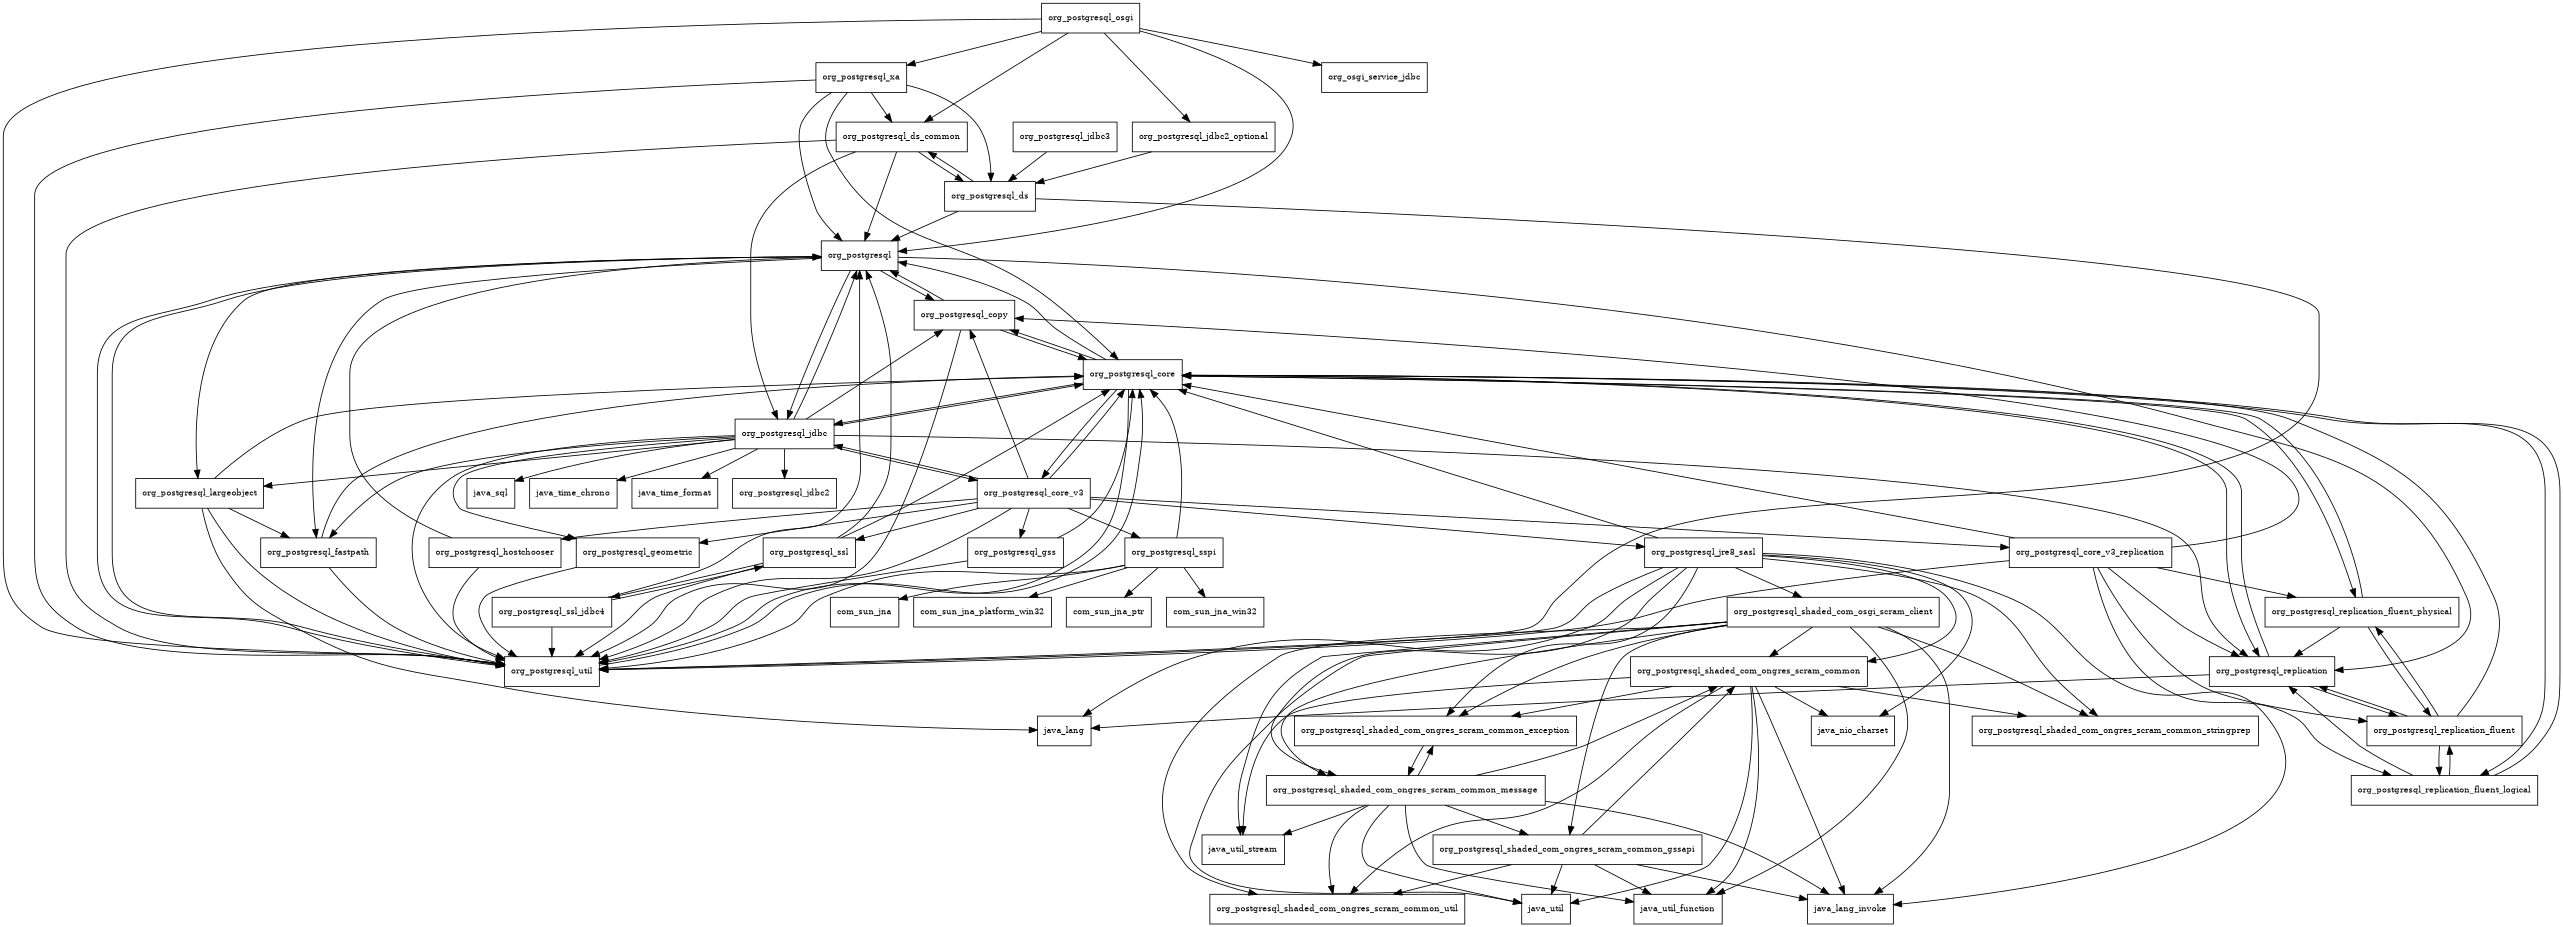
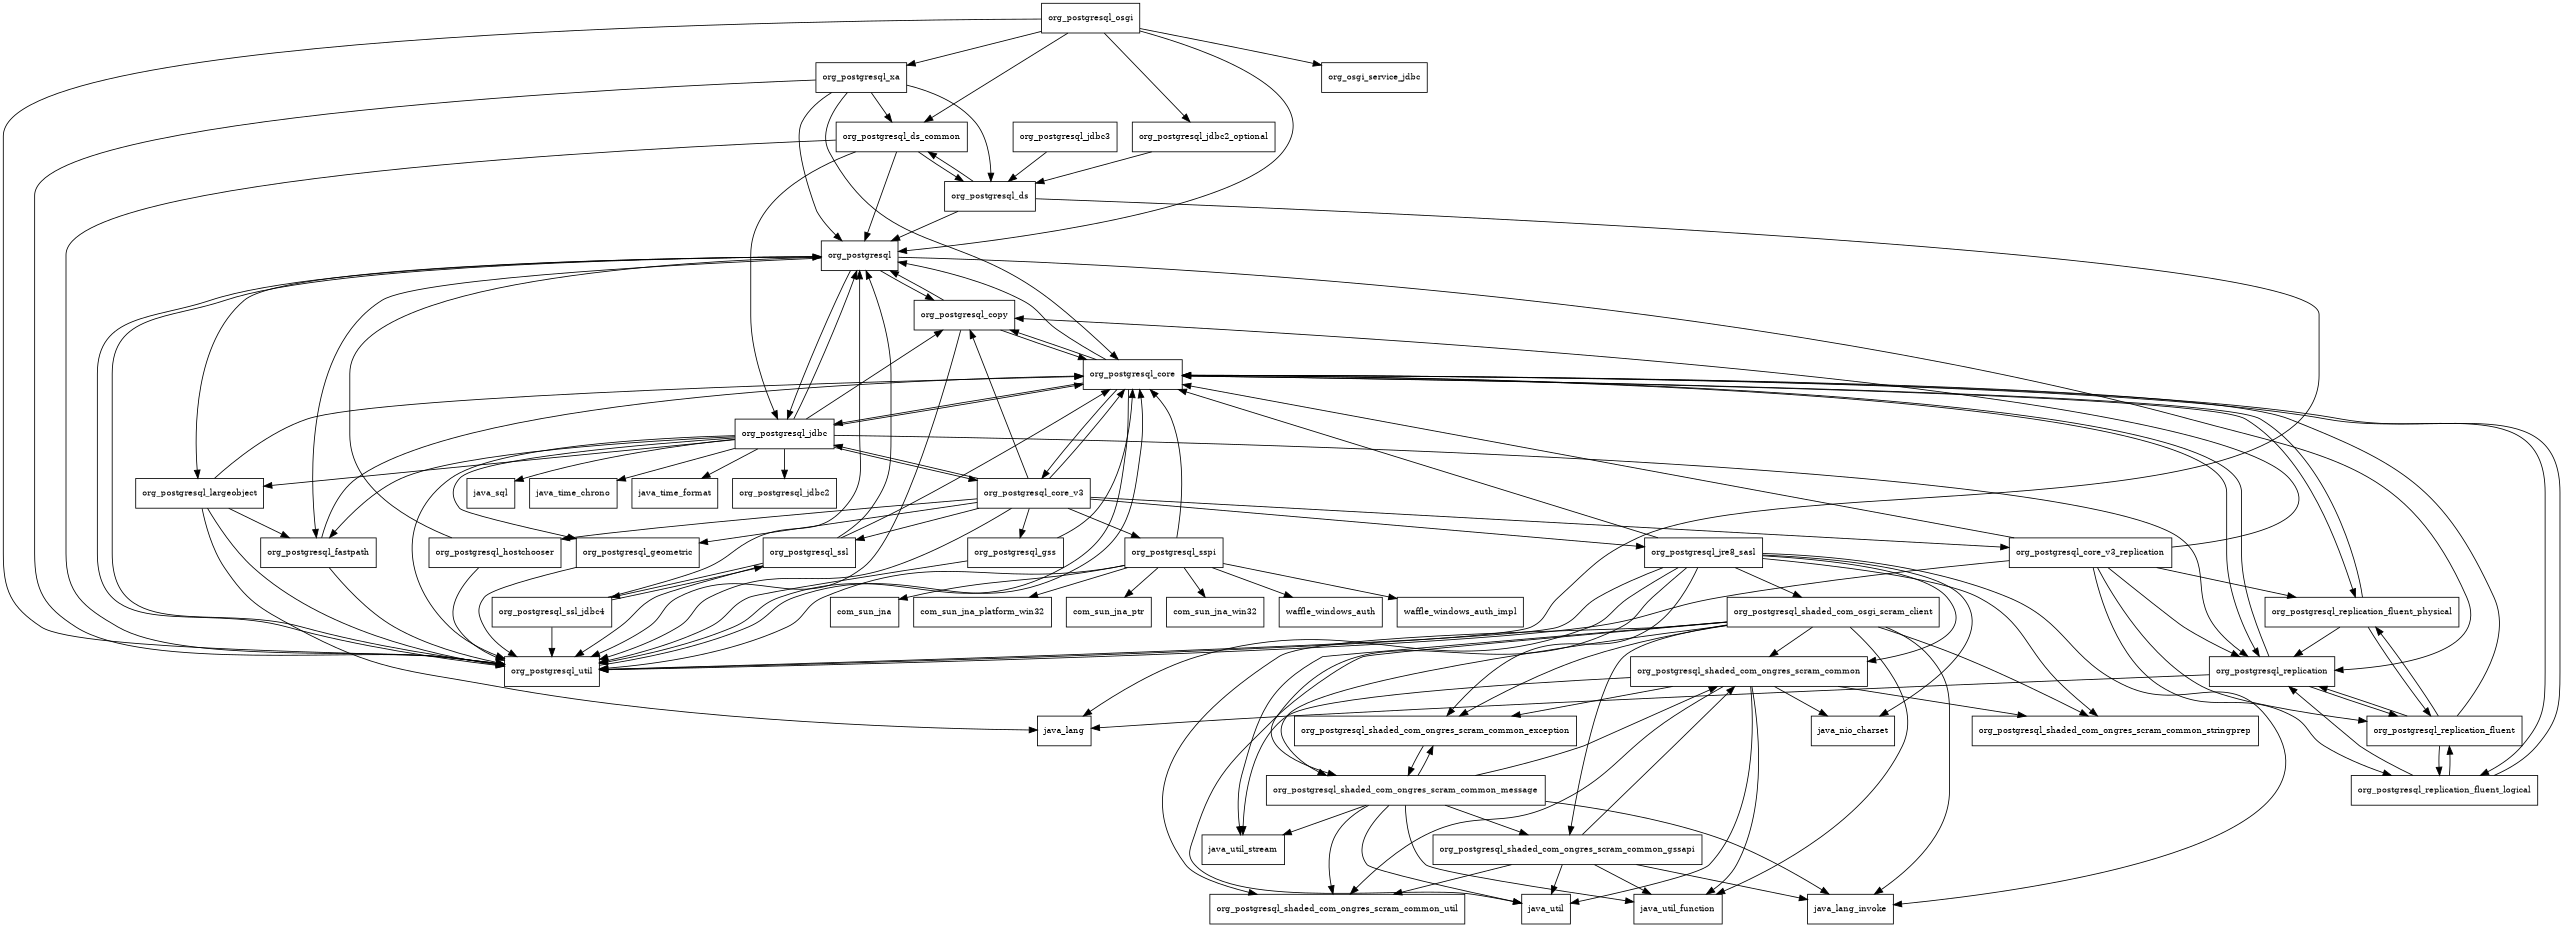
node "waffle_windows_auth": added
node "waffle_windows_auth_impl": added
edge "org_postgresql_shaded_com_ongres_scram_common" -> "java_lang_invoke": removed
